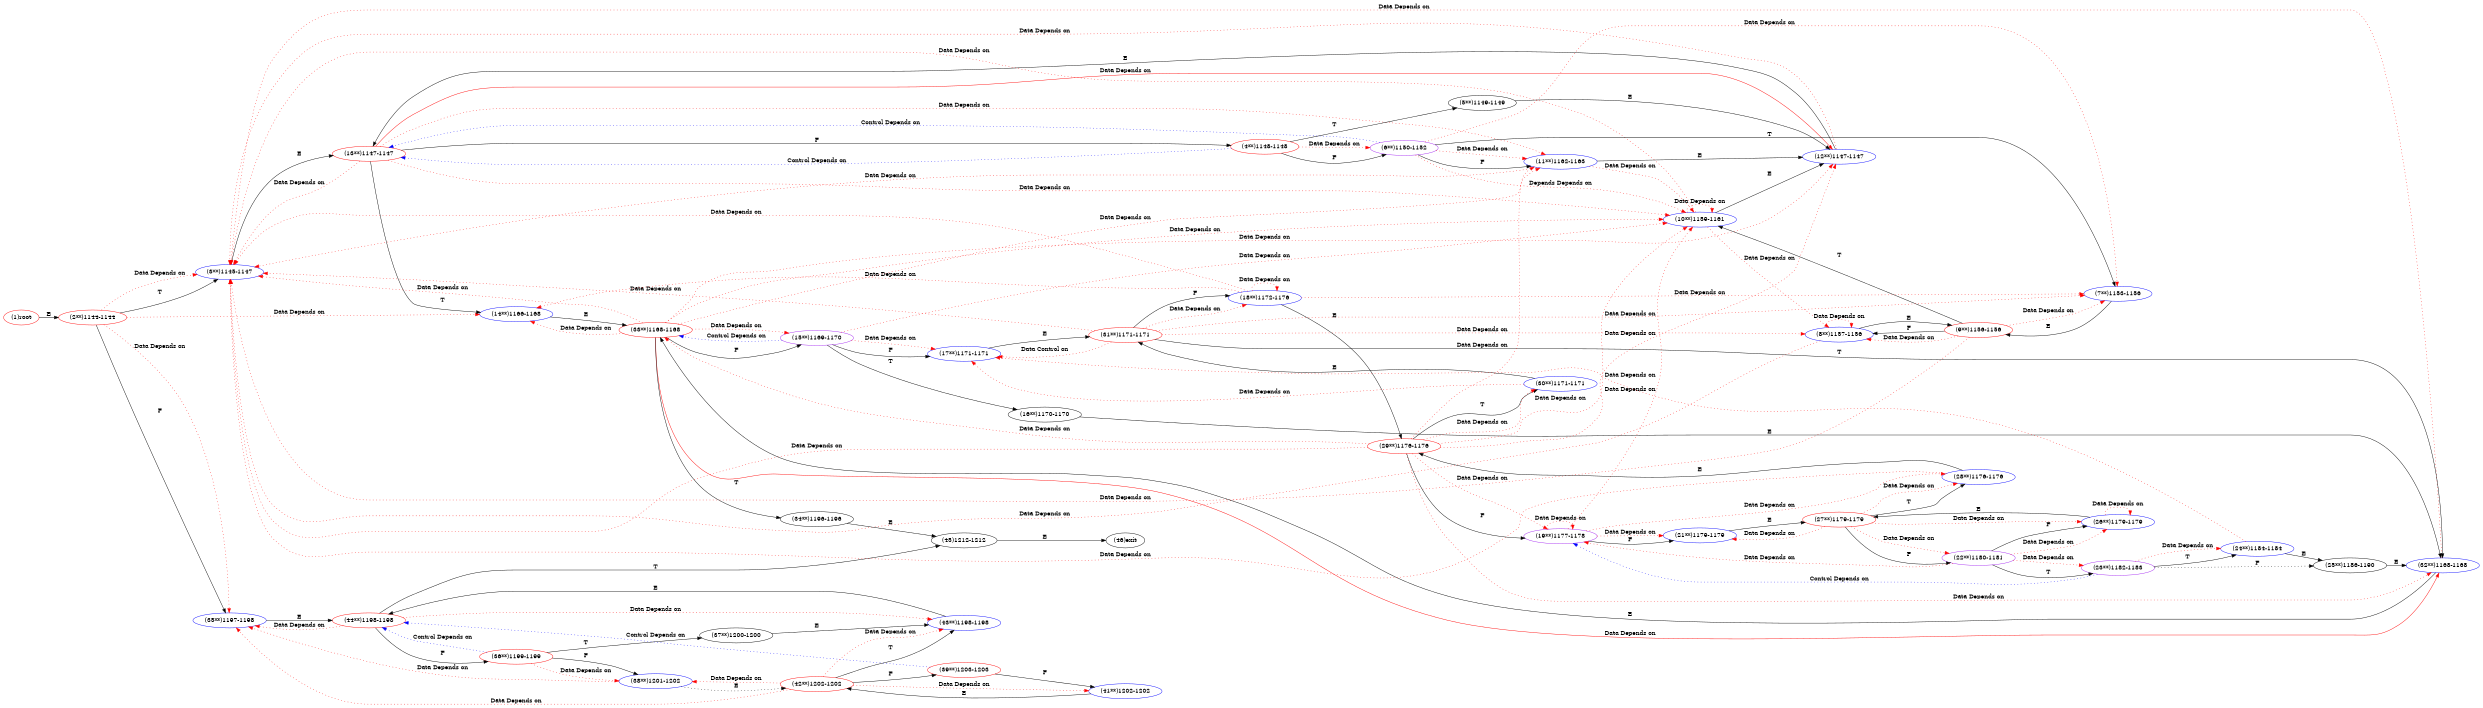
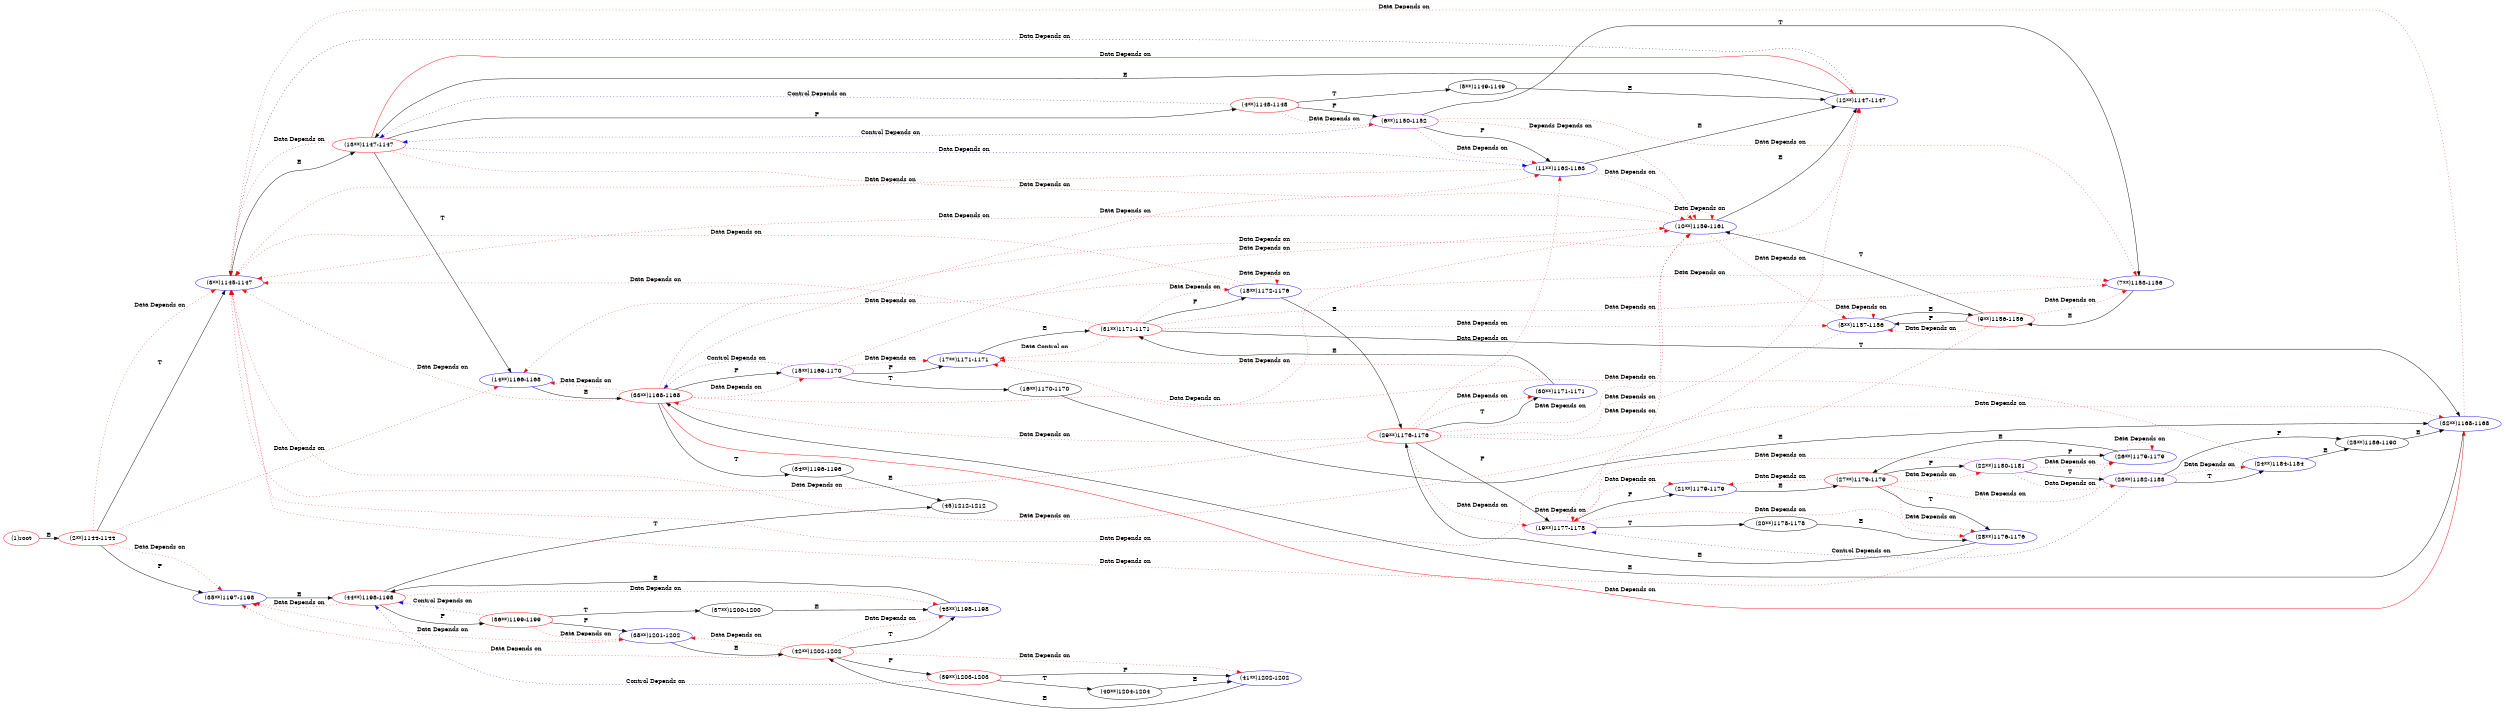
edge "(12**)1147-1147" -> "(3**)1145-1147": color red -> black
edge "(13**)1147-1147" -> "(11**)1162-1163": color red -> blue
node "(20**)1178-1178": added
node "(46)exit": removed
edge "(23**)1182-1183" -> "(25**)1186-1190": style dotted -> solid
edge "(38**)1201-1202" -> "(42**)1202-1202": style dotted -> solid
node "(40**)1204-1204": added
